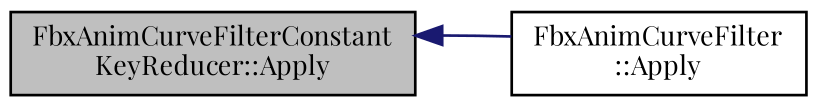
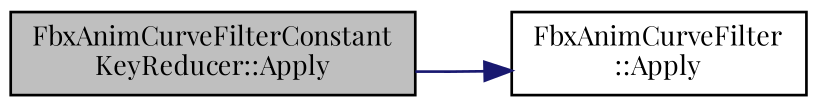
edge "FbxAnimCurveFilter ::Apply" -> "FbxAnimCurveFilterConstant KeyReducer::Apply": reversed
